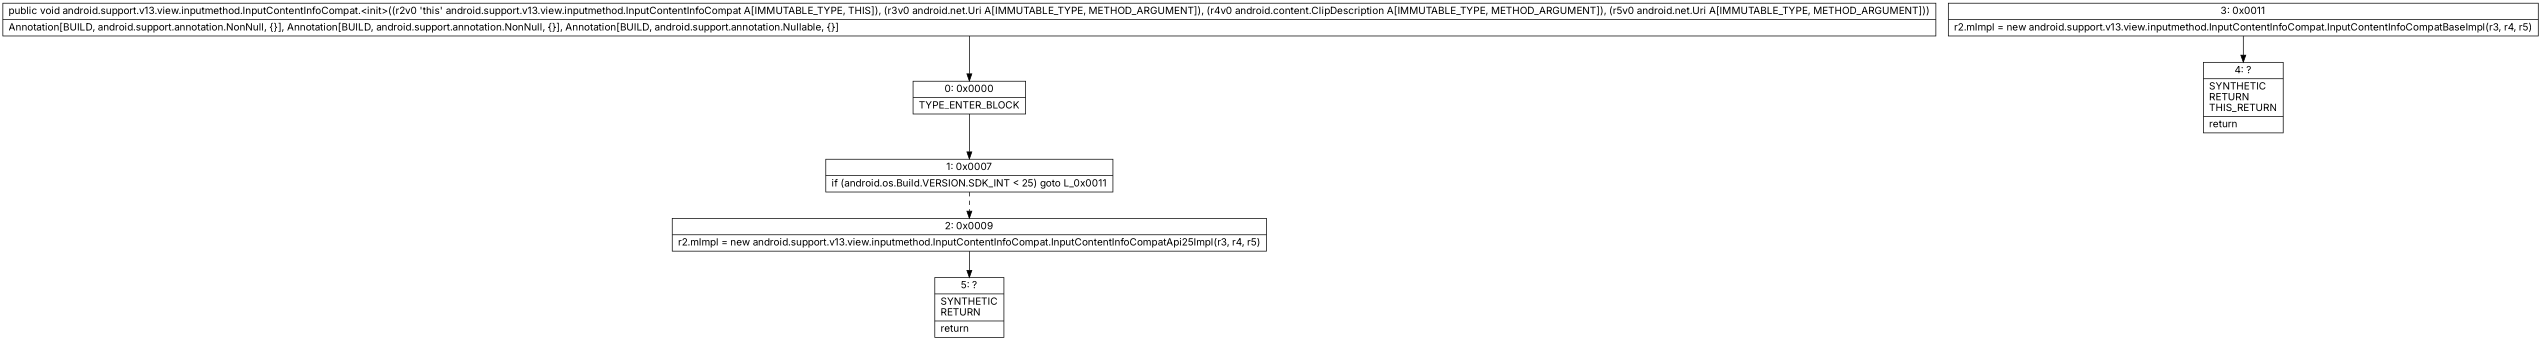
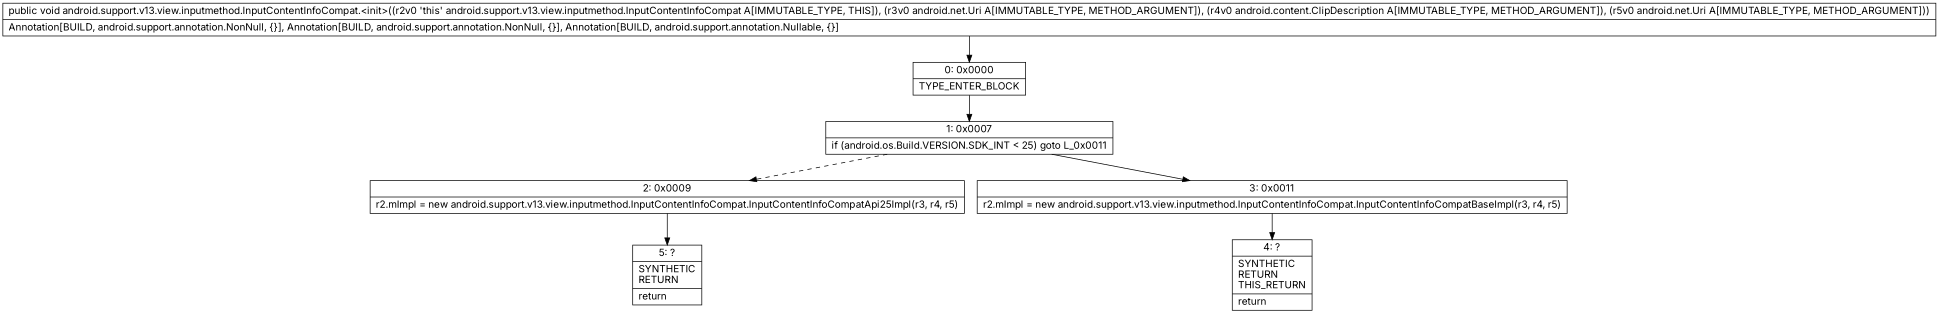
edge "1: 0x0007" -> "3: 0x0011": added
